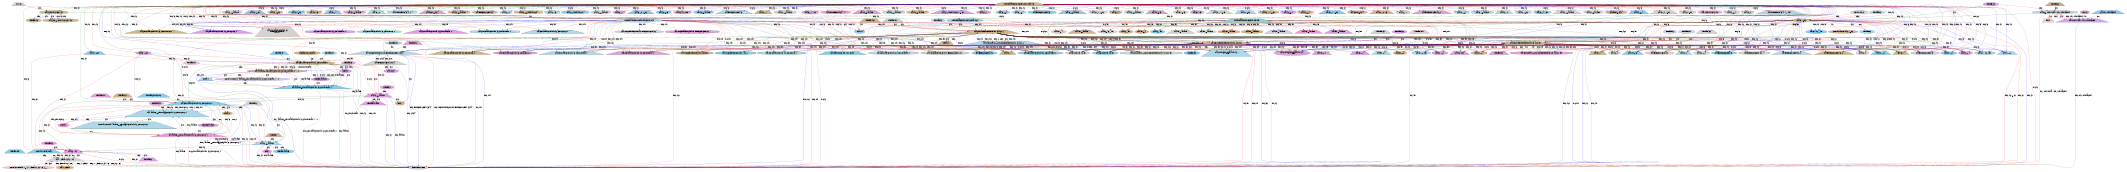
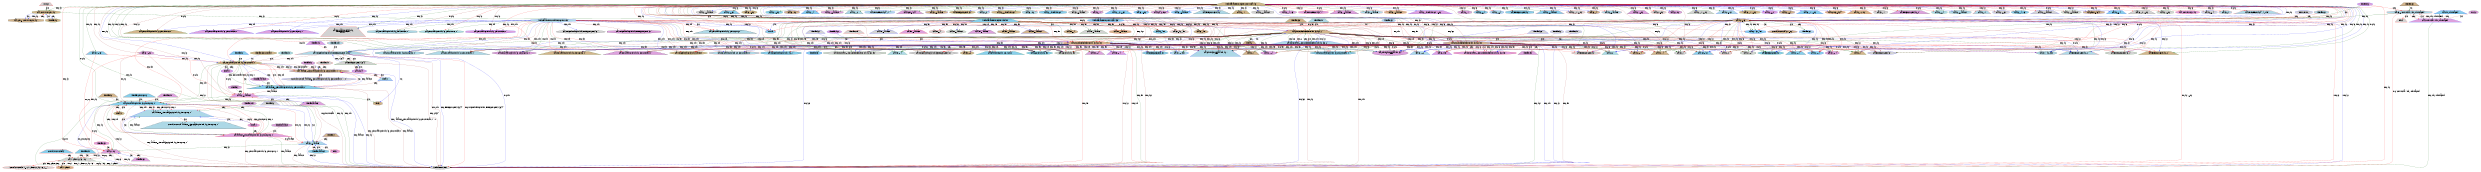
edge "(Call,pimv2_check_checksum(ndo, bp, bp2, 8))" -> "(Call,bp += 8)": added, label "DDG: bp"
